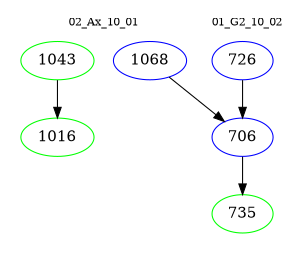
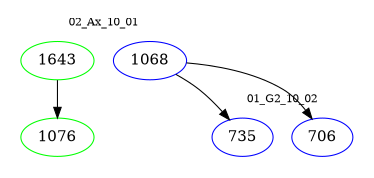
node "1043": label "1043" -> "1643"
node "726": removed
node "1016": label "1016" -> "1076"
edge "706" -> "735": now "1068" -> "735"
node "735": color green -> blue
